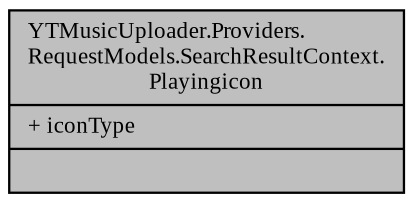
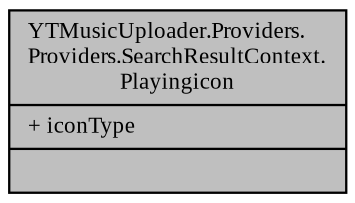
node "YTMusicUploader.Providers.": text "RequestModels.SearchResultContext." -> "Providers.SearchResultContext."
